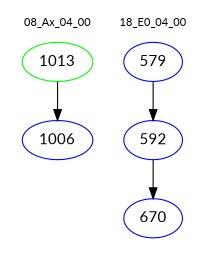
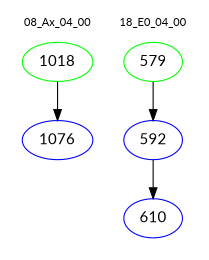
node "1013": label "1013" -> "1018"
node "579": color blue -> green
node "1006": label "1006" -> "1076"
node "670": label "670" -> "610"
